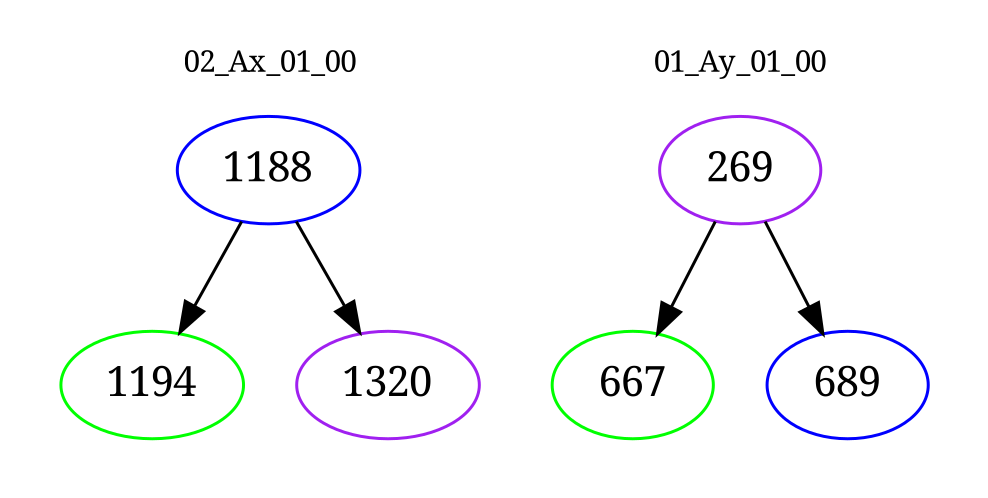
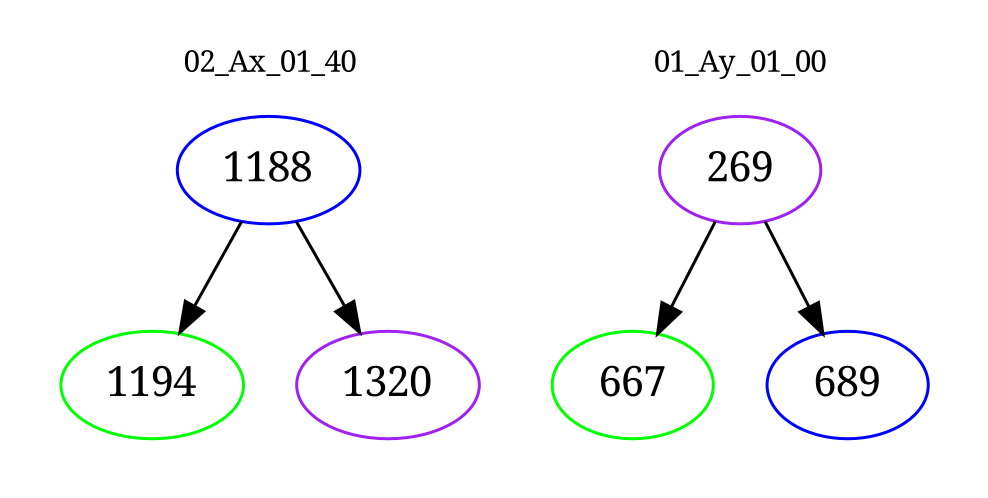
cluster "02_Ax_01_00": label "02_Ax_01_00" -> "02_Ax_01_40"
